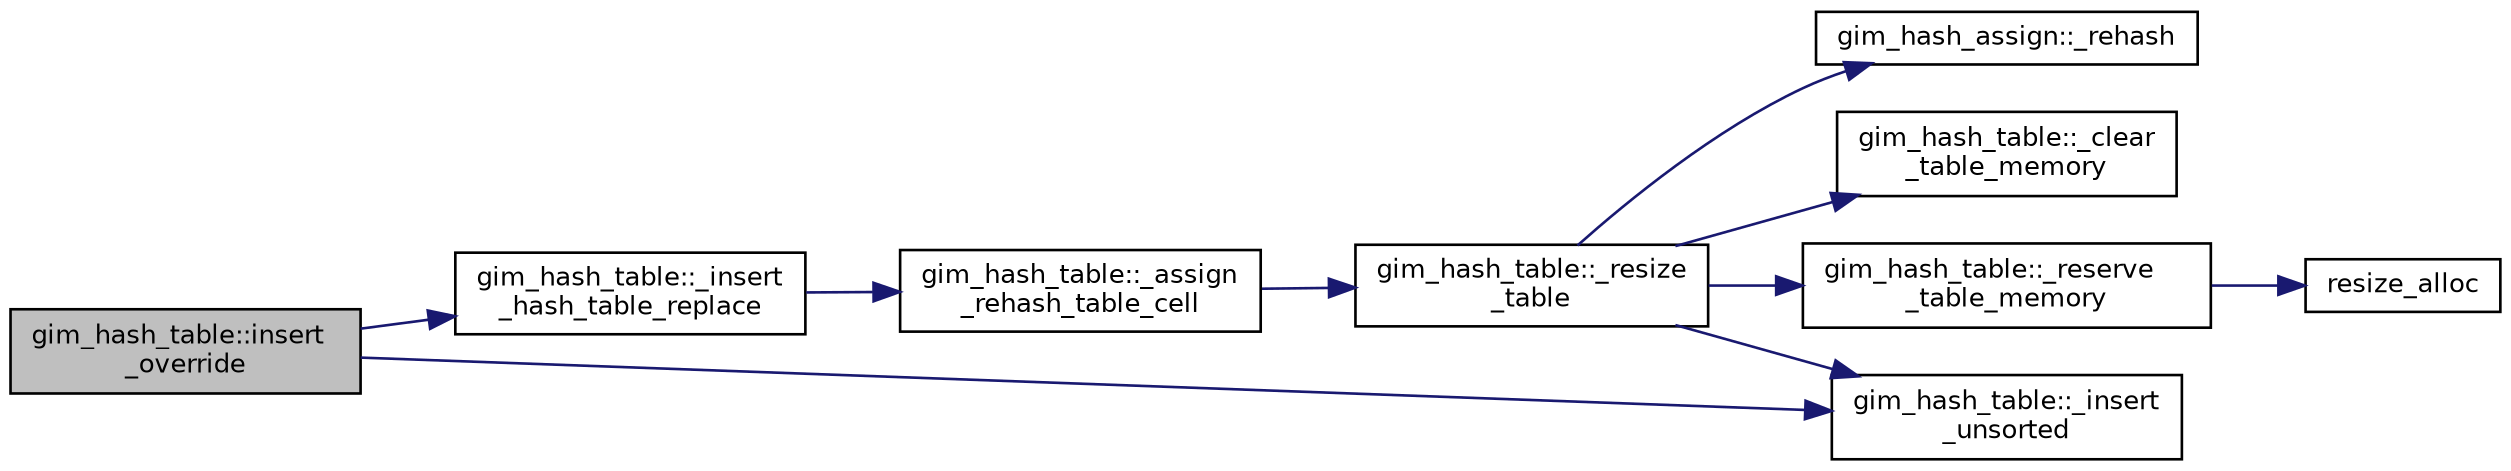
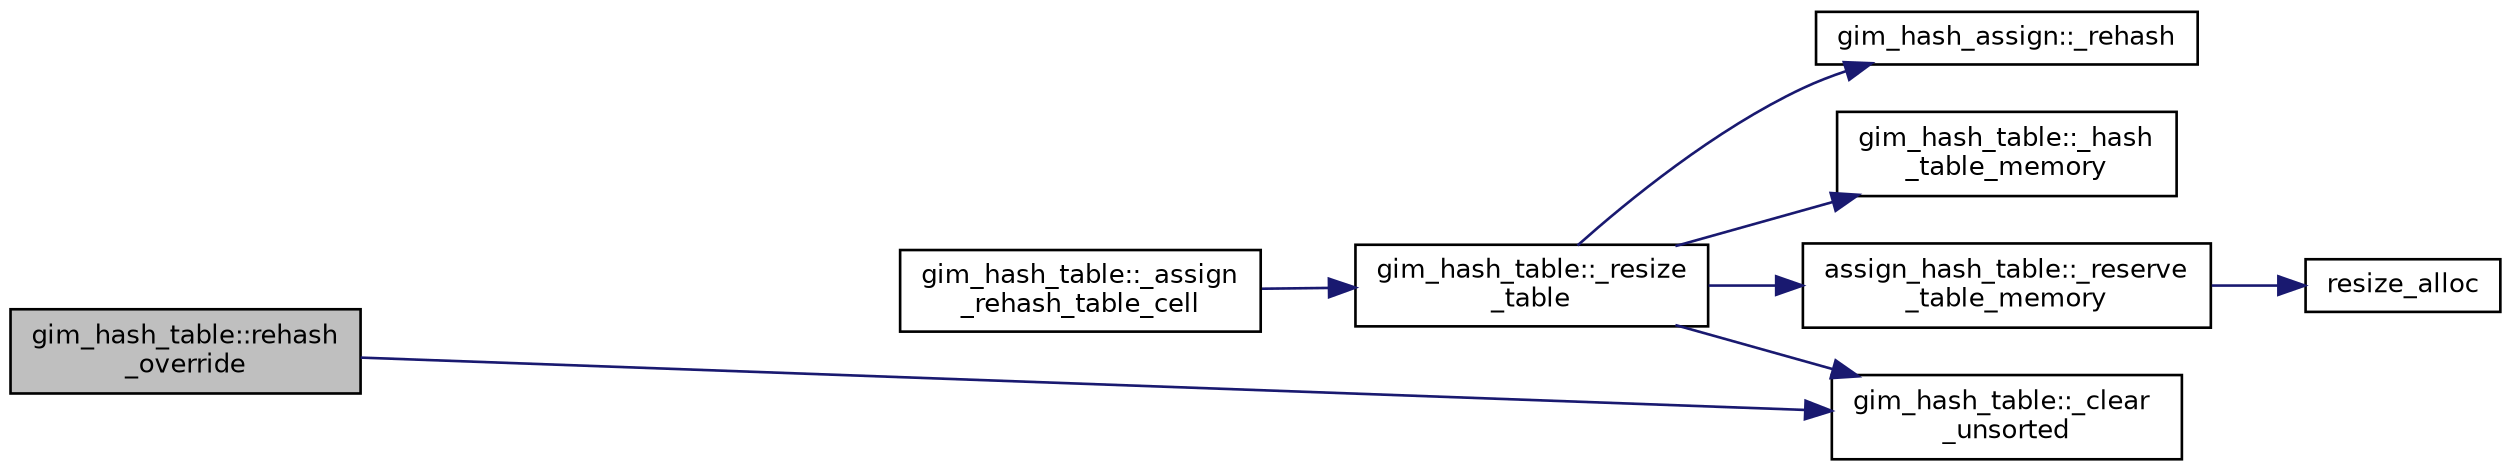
node "gim_hash_table::_clear _table_memory": label "gim_hash_table::_clear _table_memory" -> "gim_hash_table::_hash _table_memory"
node "gim_hash_table::_reserve _table_memory": label "gim_hash_table::_reserve _table_memory" -> "assign_hash_table::_reserve _table_memory"
node "gim_hash_table::_insert _hash_table_replace": removed
node "gim_hash_table::insert _override": label "gim_hash_table::insert _override" -> "gim_hash_table::rehash _override"
node "gim_hash_table::_insert _unsorted": label "gim_hash_table::_insert _unsorted" -> "gim_hash_table::_clear _unsorted"
